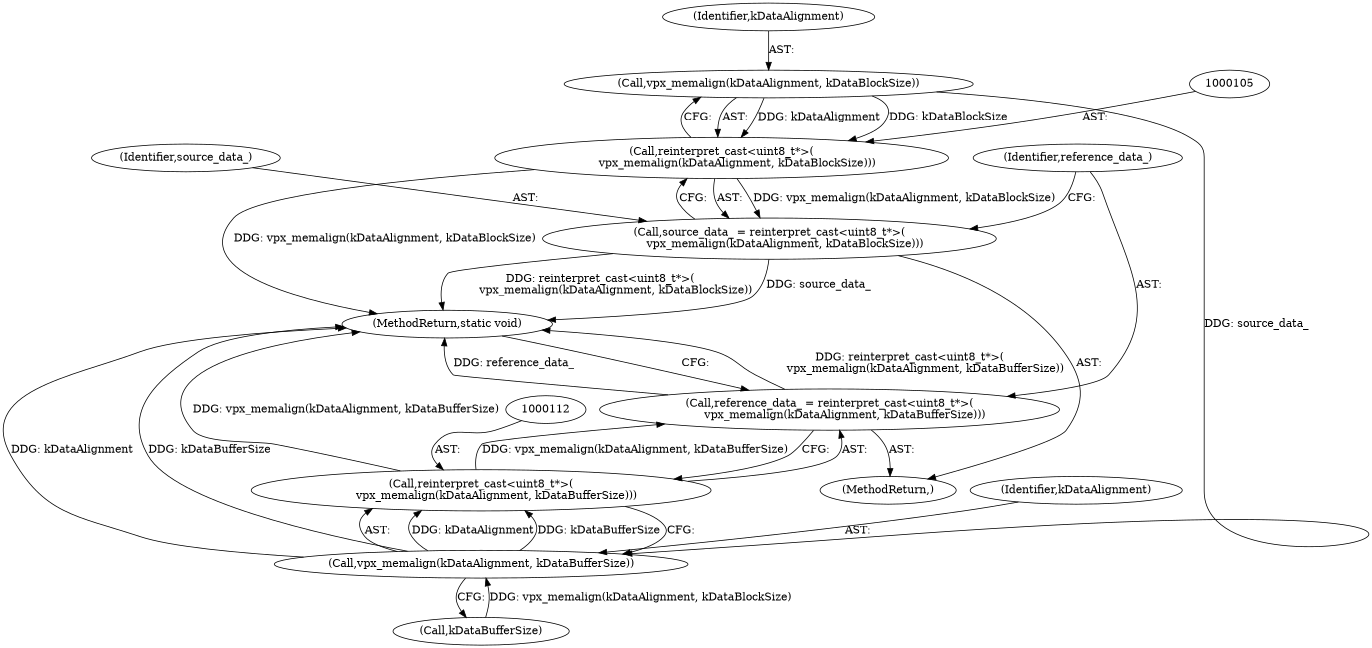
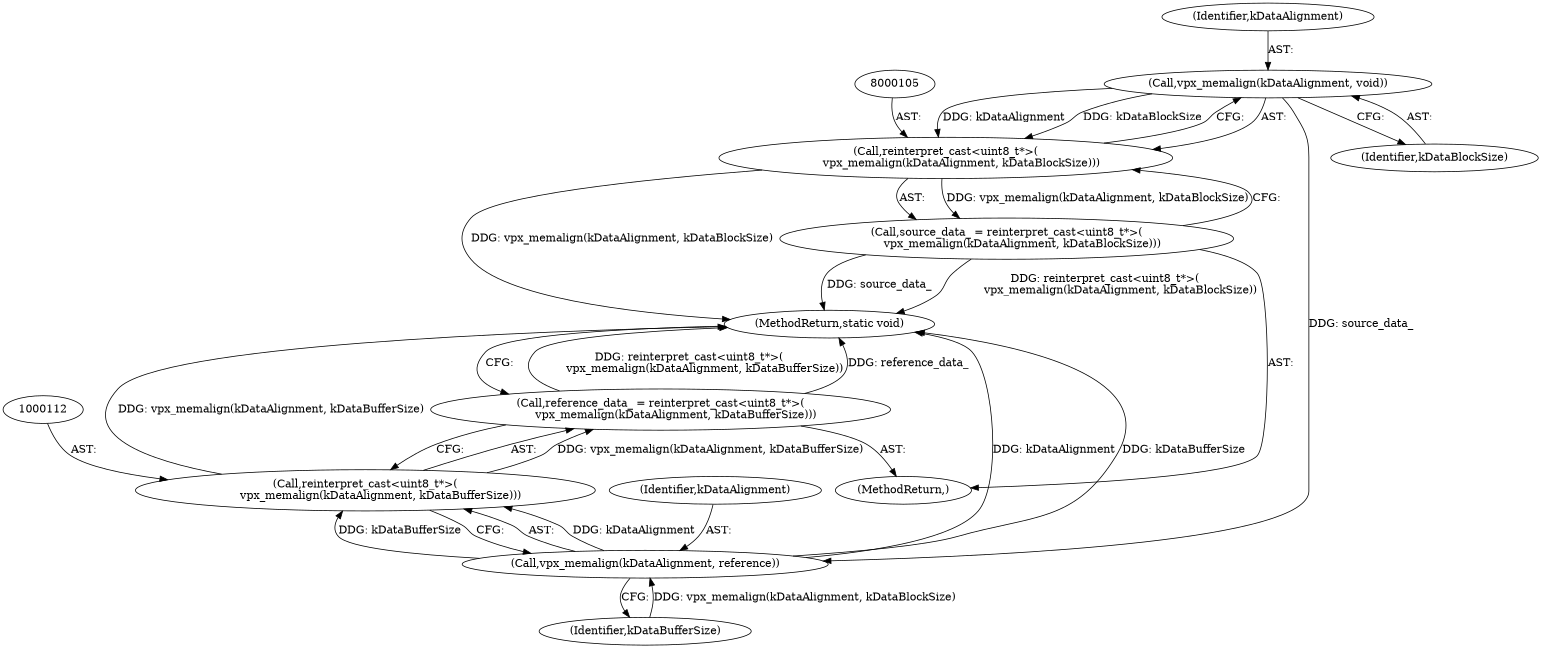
node "(Call,vpx_memalign(kDataAlignment, kDataBlockSize))": label "(Call,vpx_memalign(kDataAlignment, kDataBlockSize))" -> "(Call,vpx_memalign(kDataAlignment, void))"
node "1000105": label "1000105" -> "8000105"
node "(Identifier,source_data_)": removed
node "(Identifier,reference_data_)": removed
node "(Identifier,kDataBlockSize)": added
node "(Call,vpx_memalign(kDataAlignment, kDataBufferSize))": label "(Call,vpx_memalign(kDataAlignment, kDataBufferSize))" -> "(Call,vpx_memalign(kDataAlignment, reference))"
node "(Call,kDataBufferSize)": label "(Call,kDataBufferSize)" -> "(Identifier,kDataBufferSize)"
